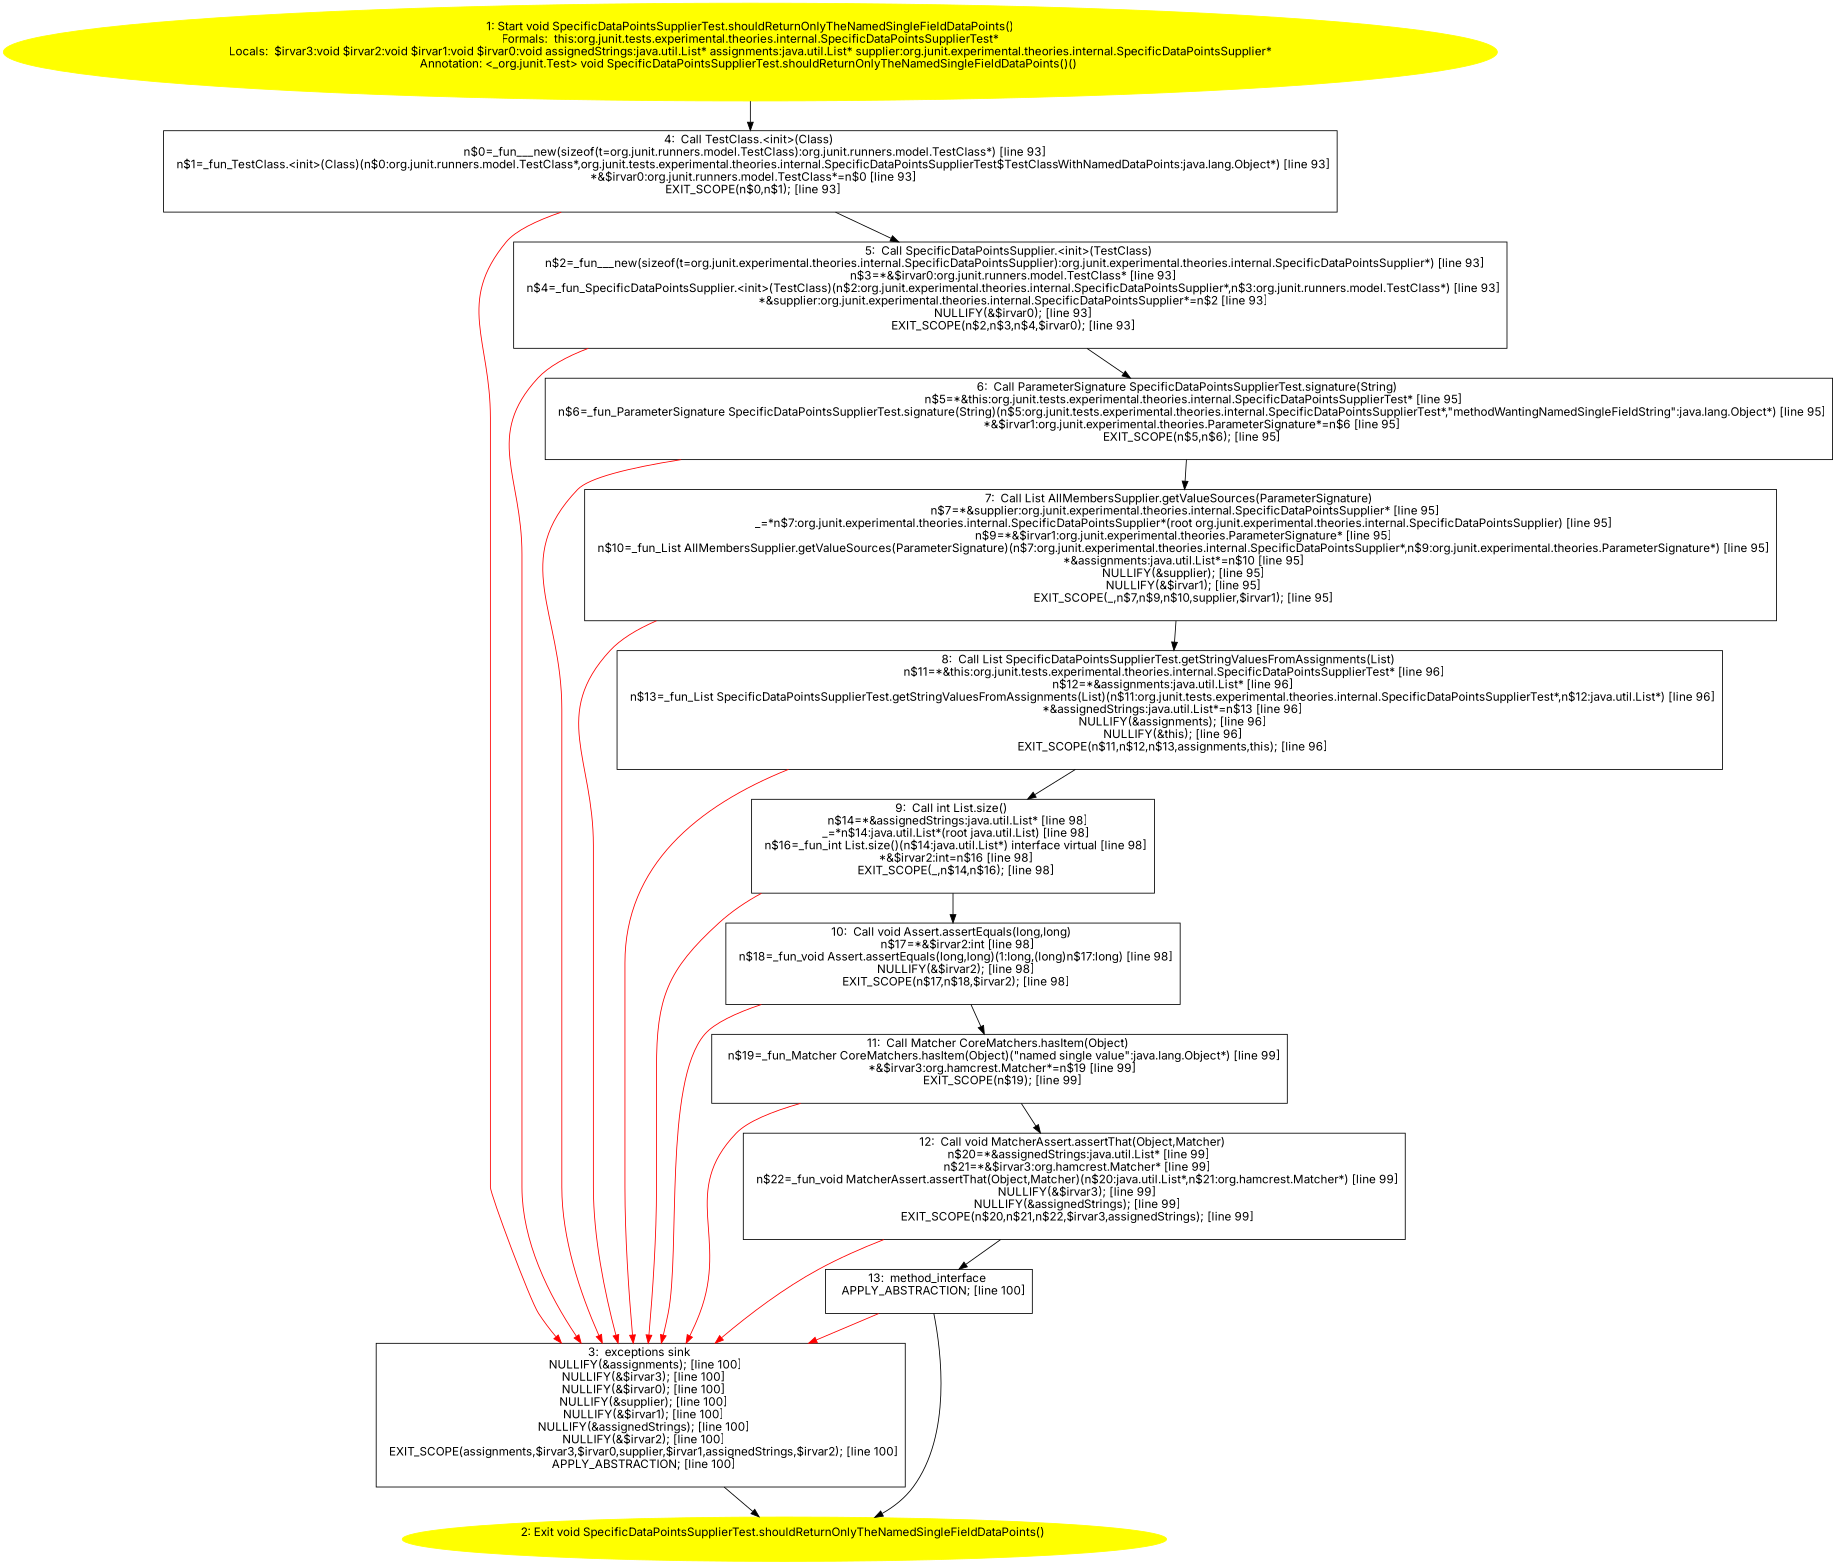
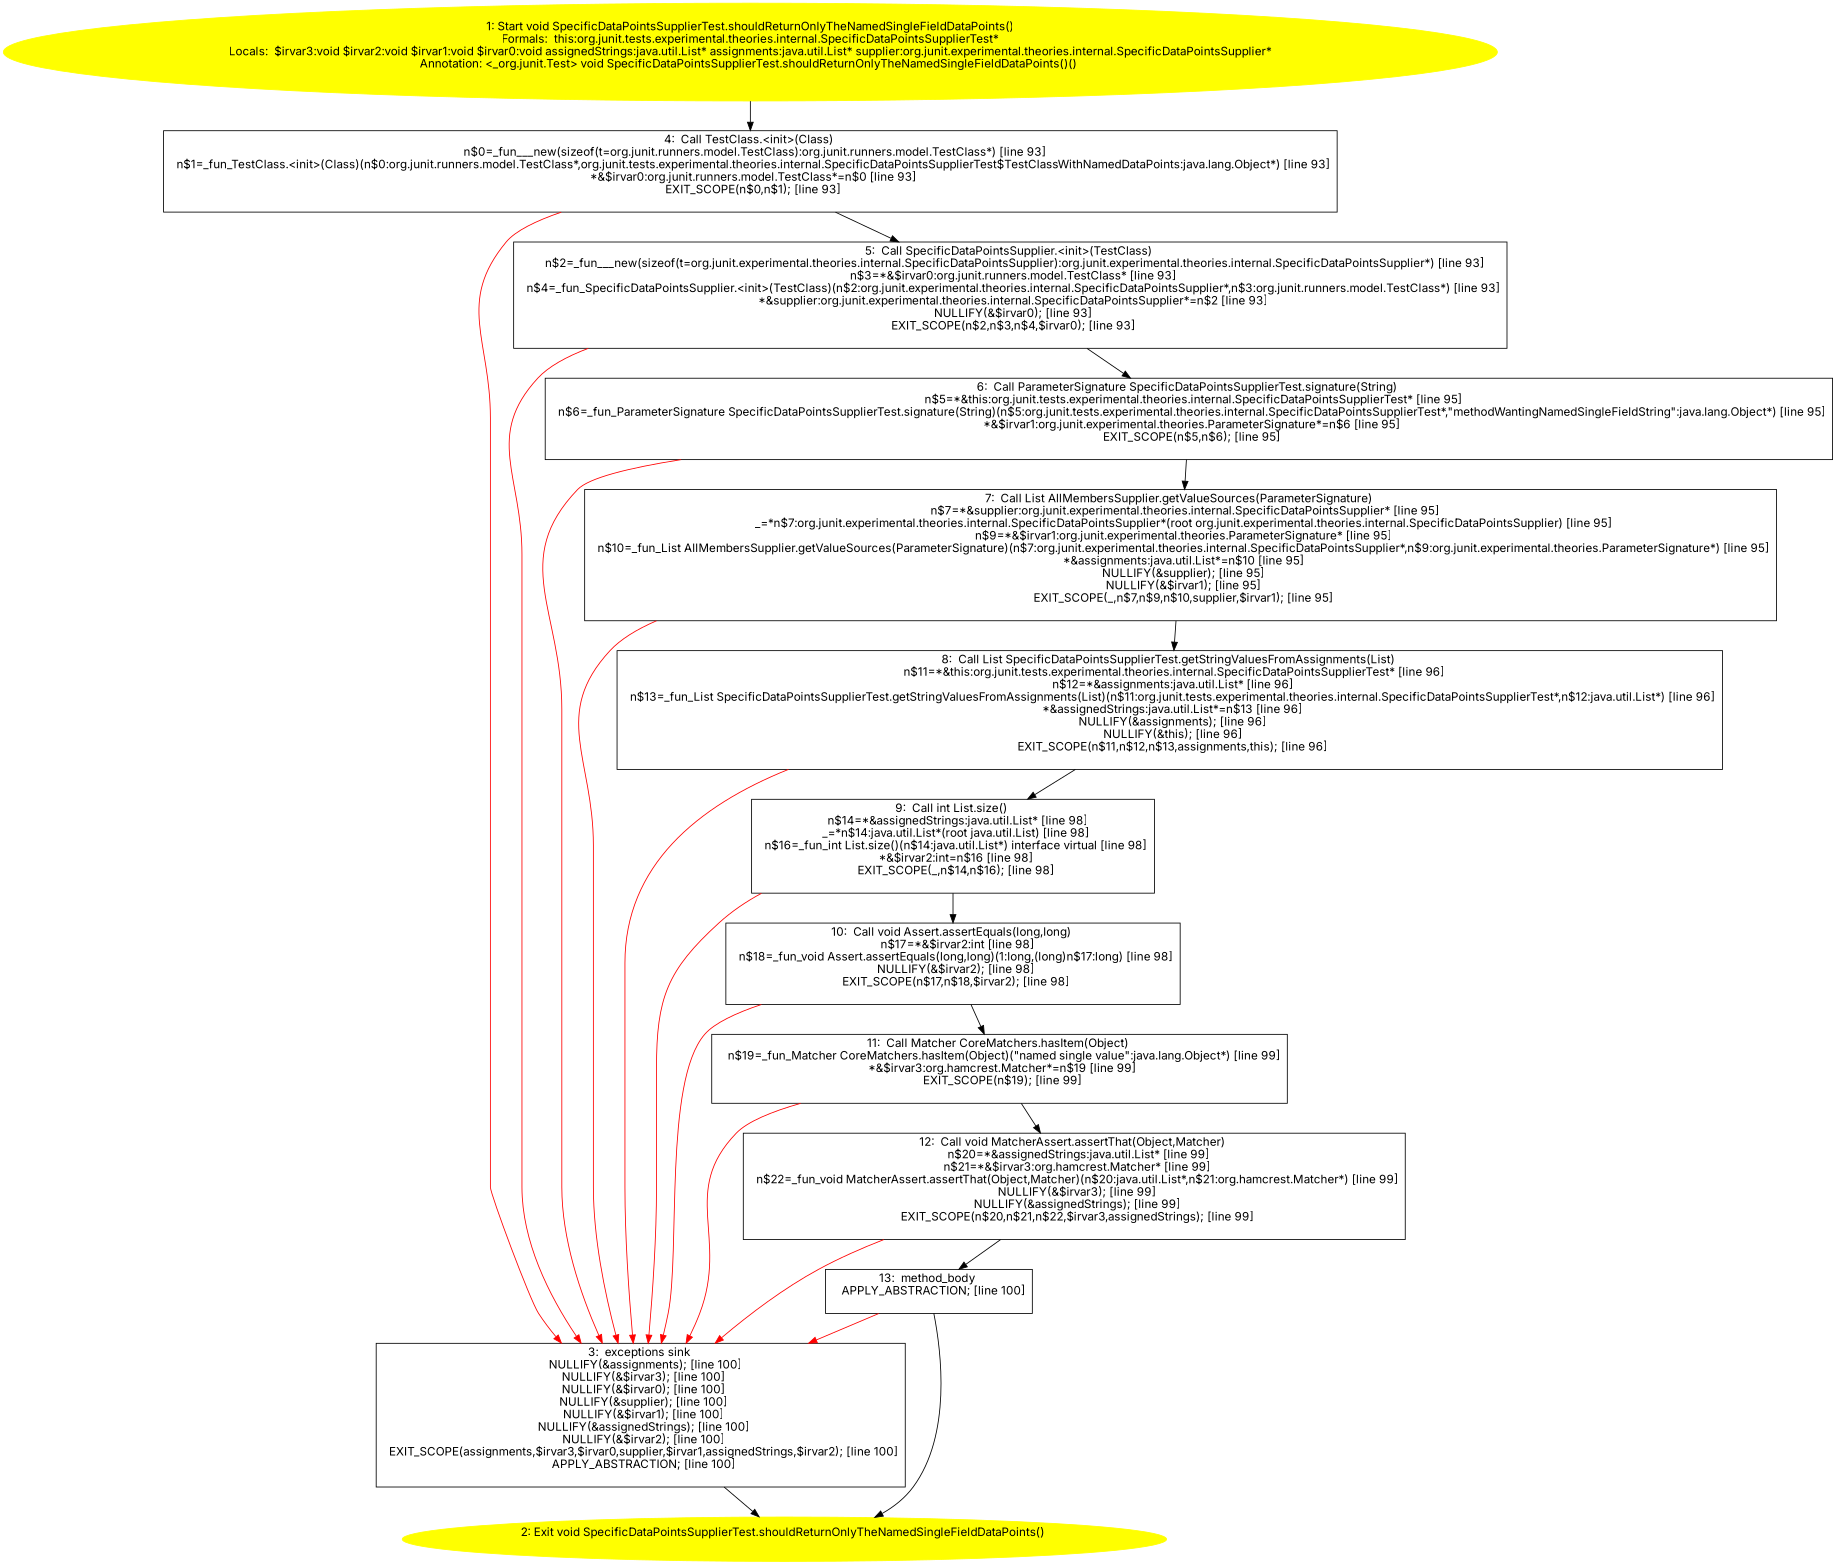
node "13:  method_interface APPLY_ABSTRACTION; [line 100]": label "13:  method_interface APPLY_ABSTRACTION; [line 100]" -> "13:  method_body APPLY_ABSTRACTION; [line 100]"
